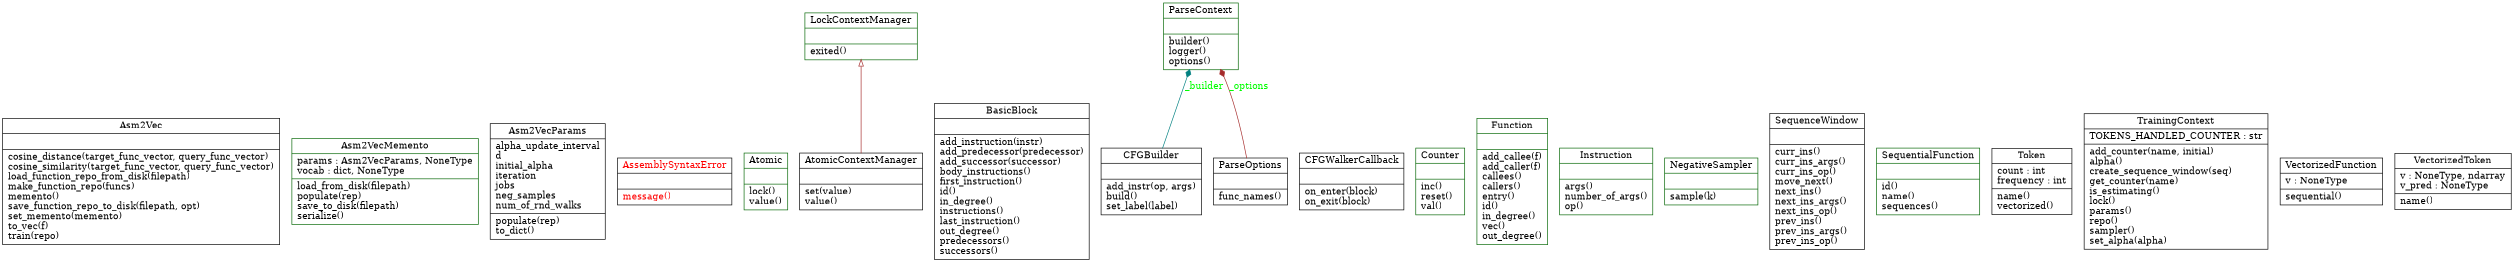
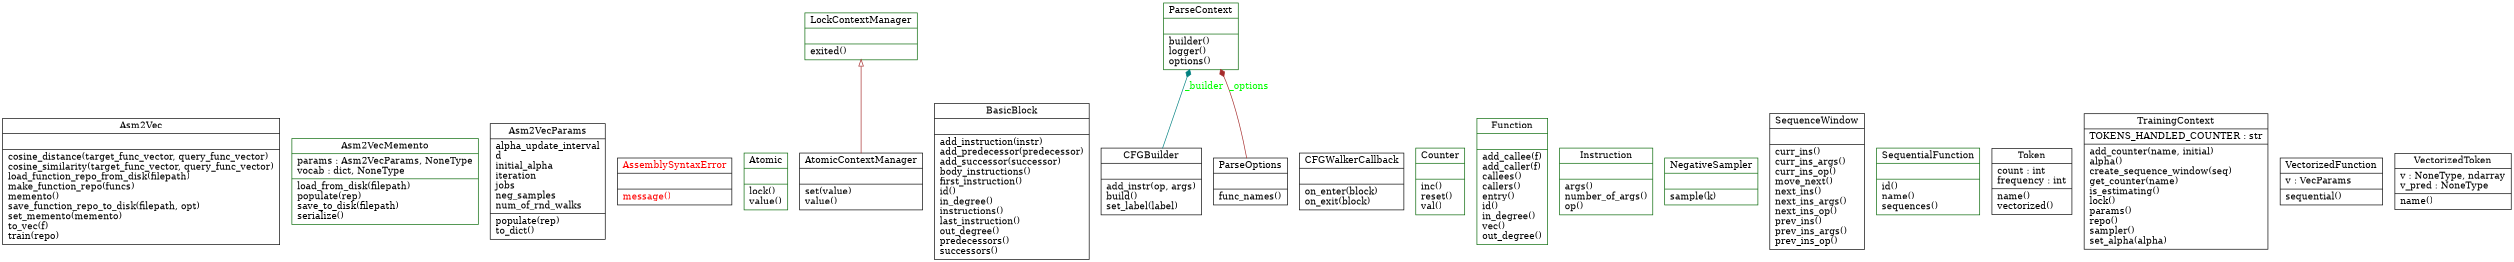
node "VectorizedFunction": text "v : NoneType" -> "v : VecParams"
